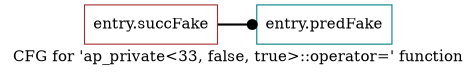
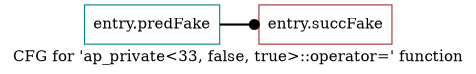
edge "entry.succFake" -> "entry.predFake": reversed
